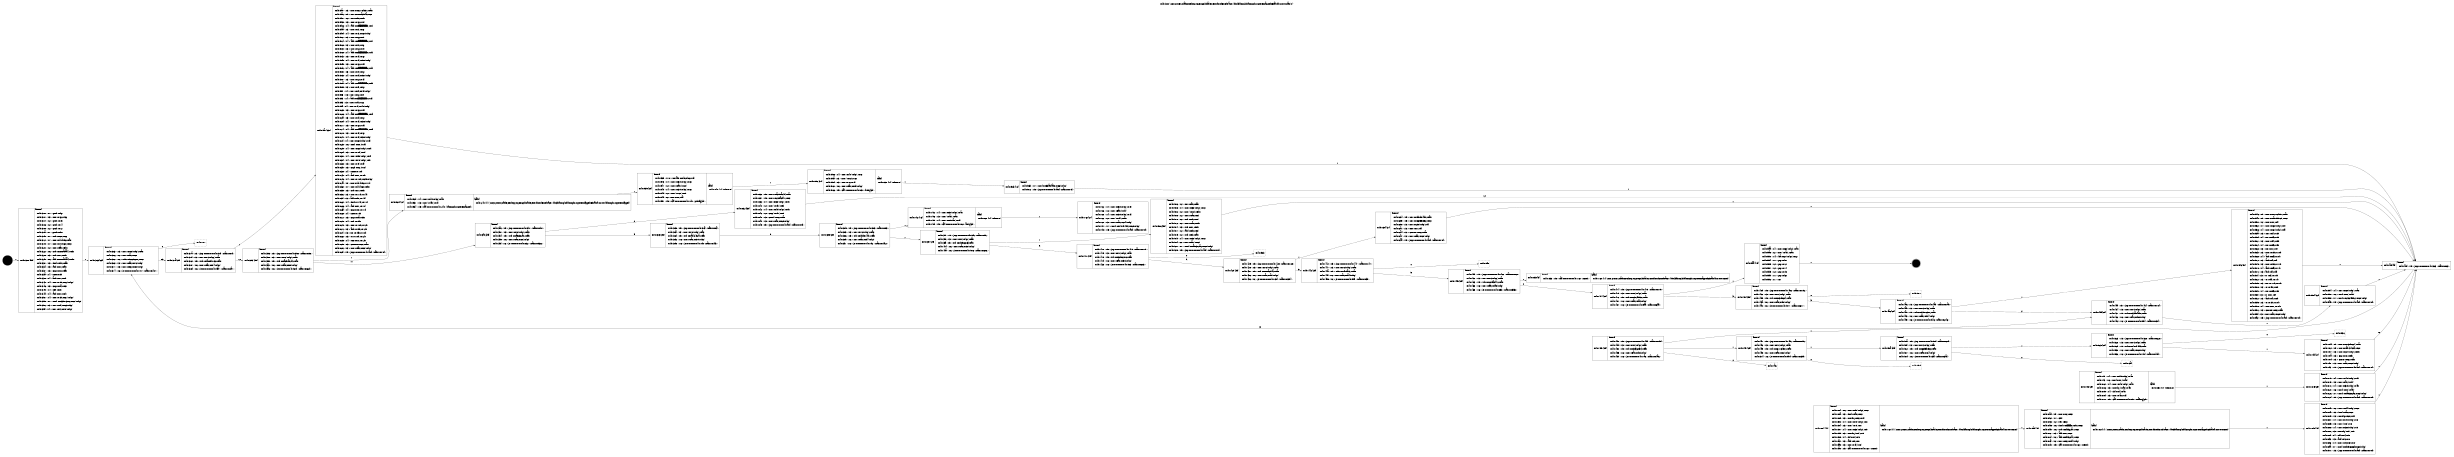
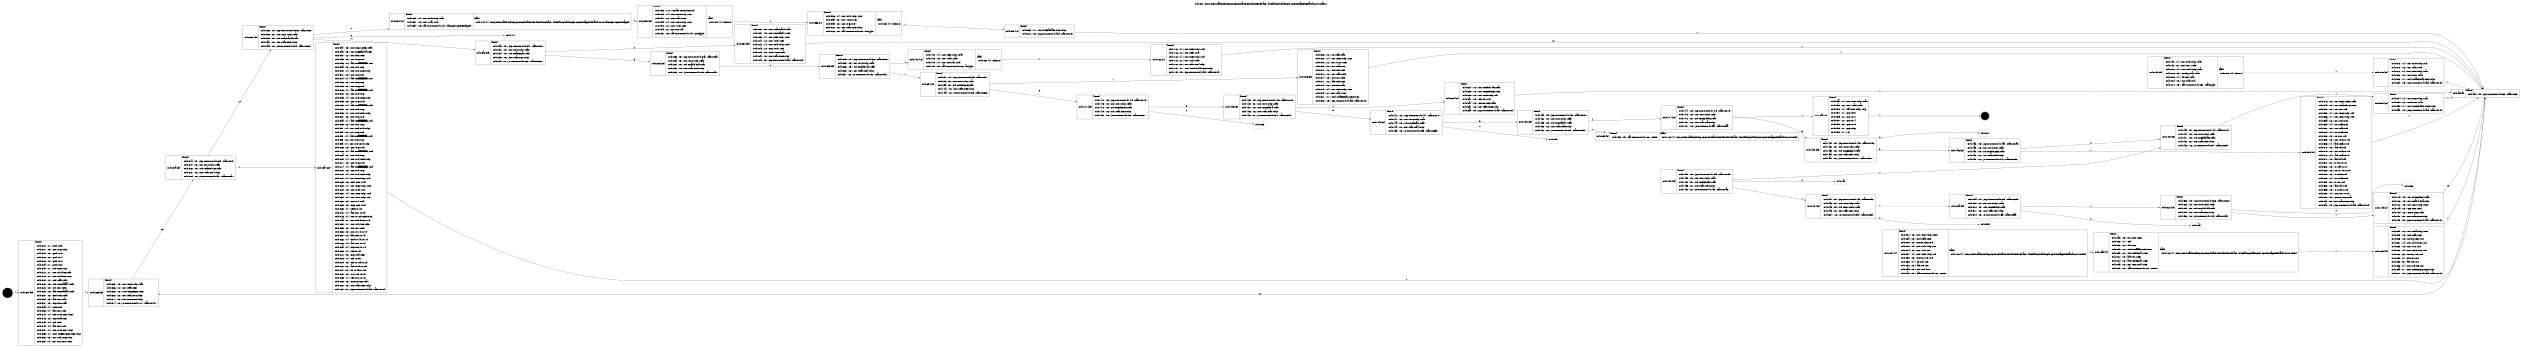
edge "0x4017c2 [27]" -> "0x401a0f [5]": added, label "1"
edge "0x401363 [23]" -> "0x401707": now "0x401393 [25]" -> "0x401707"
